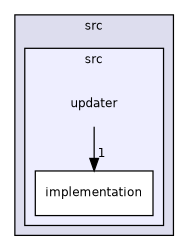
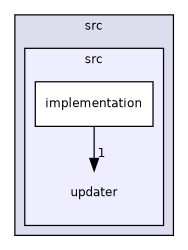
edge "updater" -> "implementation": reversed
